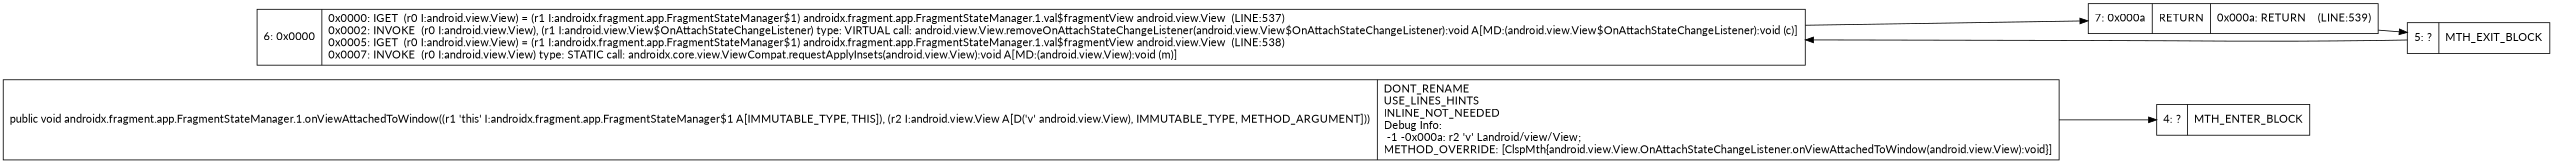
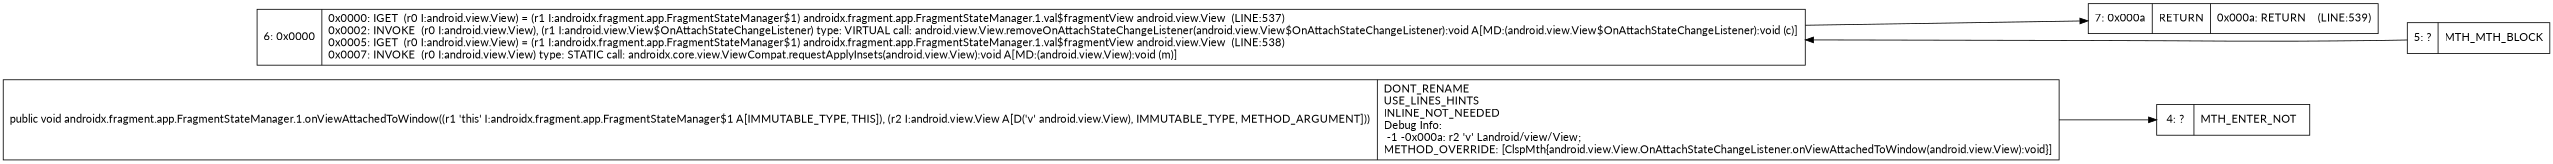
edge "7: 0x000a" -> "5: ?": removed
node "5: ?": text "MTH_EXIT_BLOCK" -> "MTH_MTH_BLOCK"
node "4: ?": text "MTH_ENTER_BLOCK" -> "MTH_ENTER_NOT"
